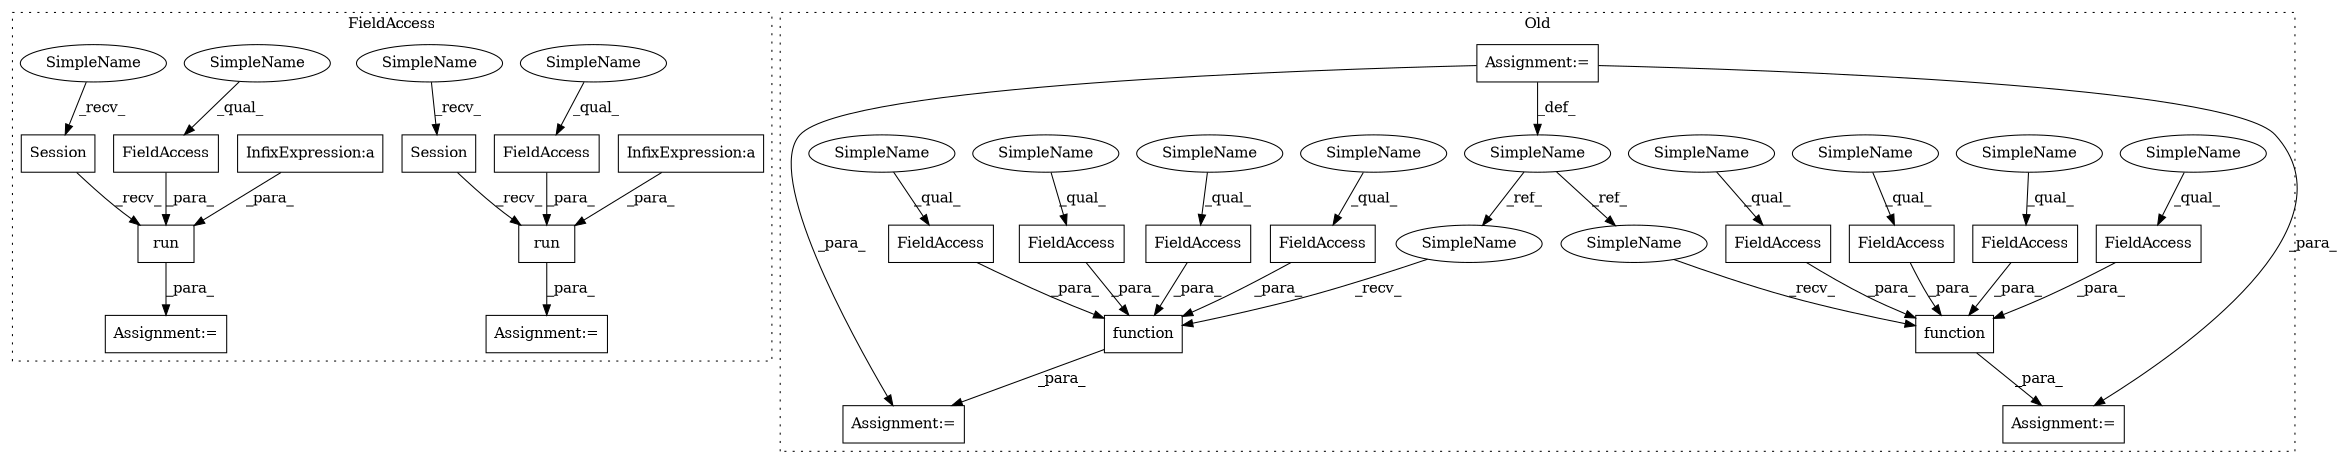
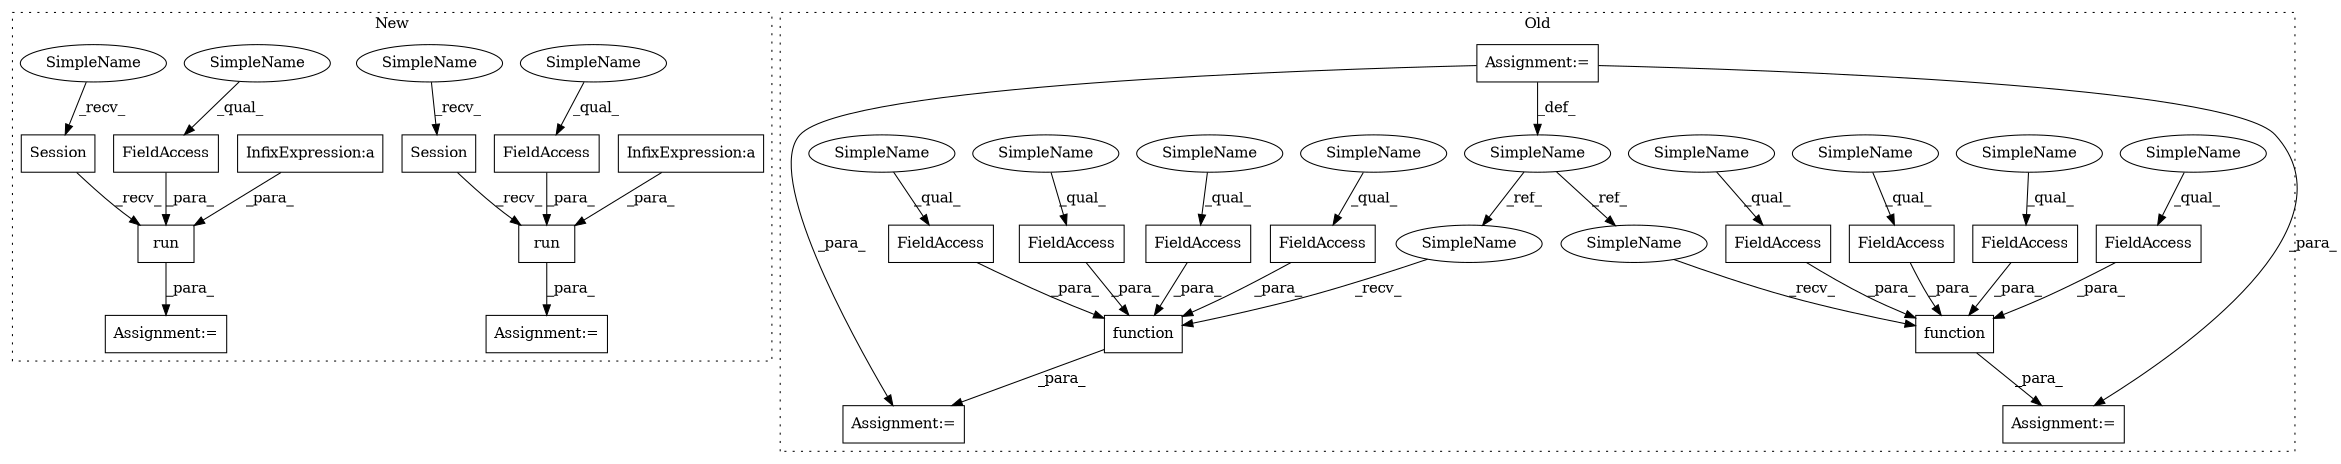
cluster "FieldAccess": label "FieldAccess" -> "New"
